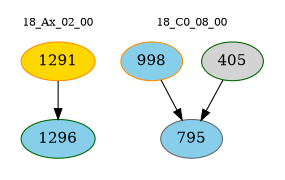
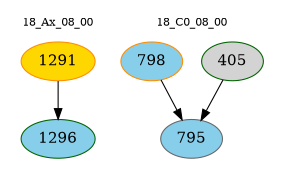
cluster "18_Ax_02_00": label "18_Ax_02_00" -> "18_Ax_08_00"
node "998": label "998" -> "798"
